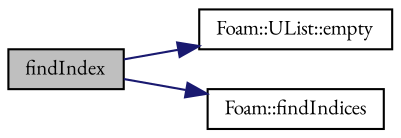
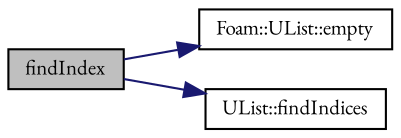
node "Foam::findIndices": label "Foam::findIndices" -> "UList::findIndices"
